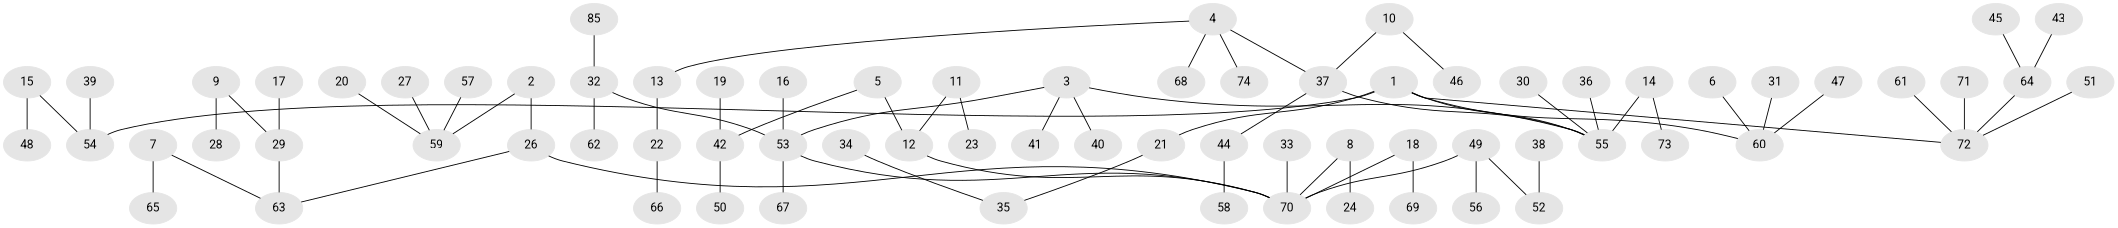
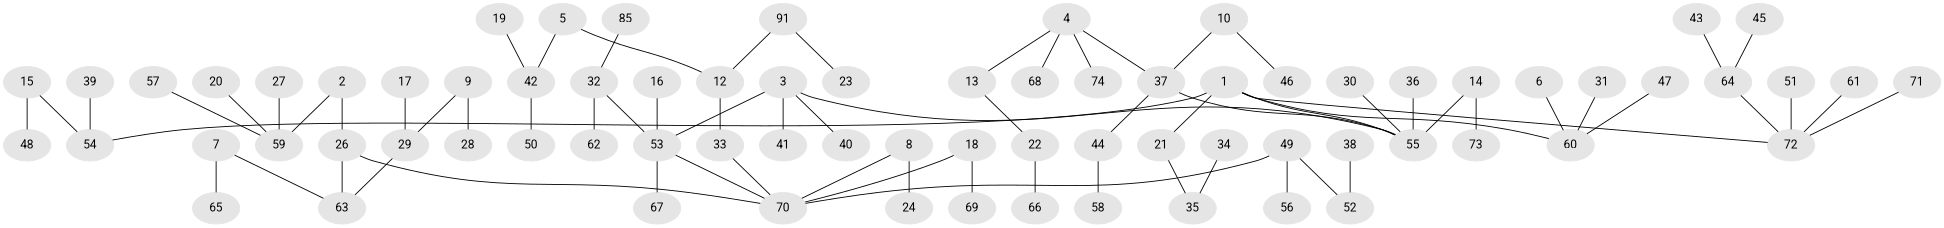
node "11": label "11" -> "91"
edge "12" -- "70": now "12" -- "33"
